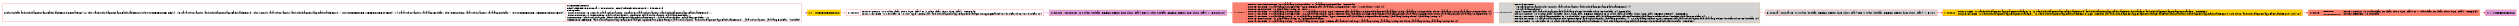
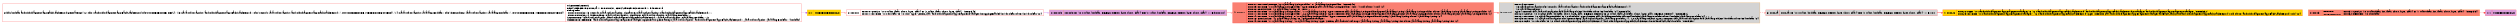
edge "4: 0x0007" -> "5: 0x001d": color purple -> red
edge "7: 0x002c" -> "8: 0x0031": removed
